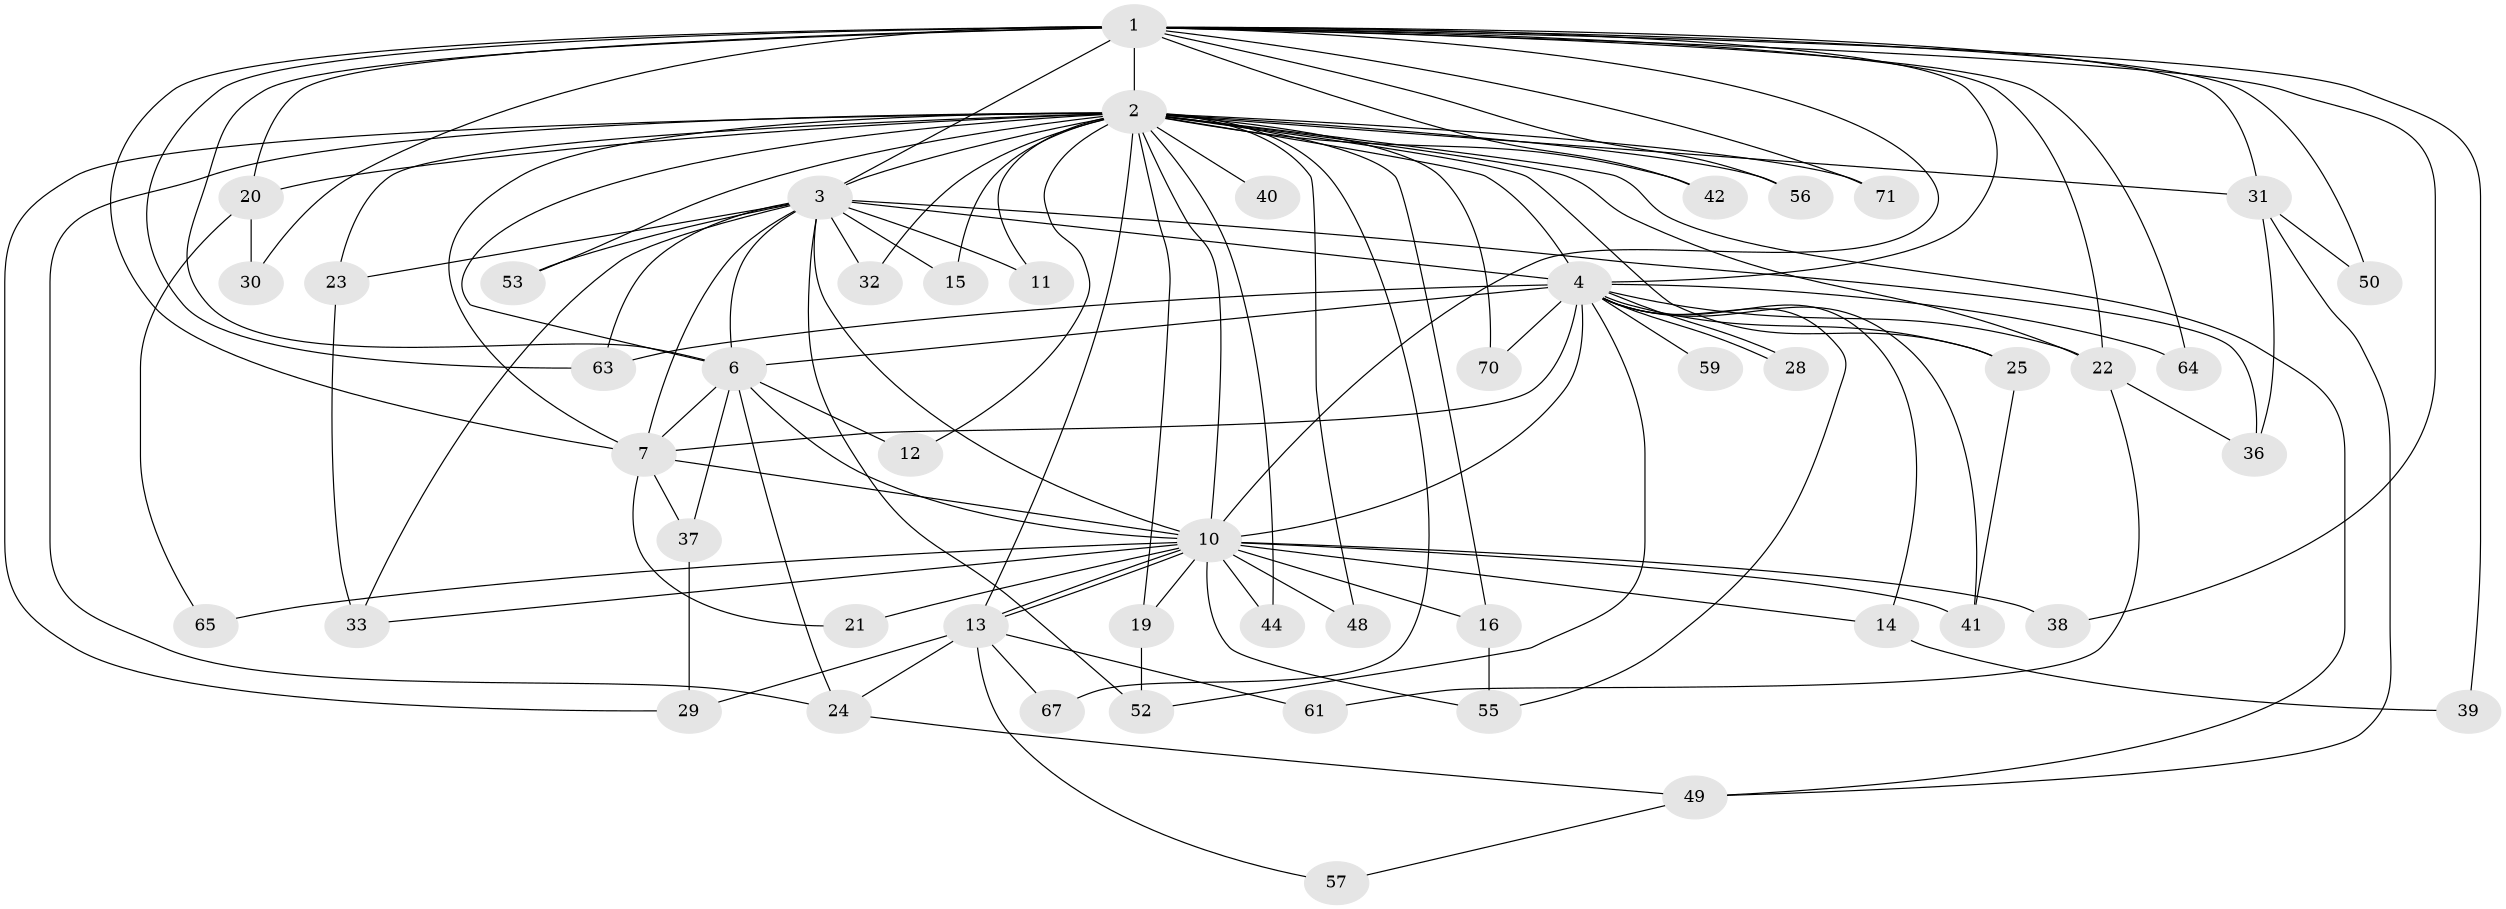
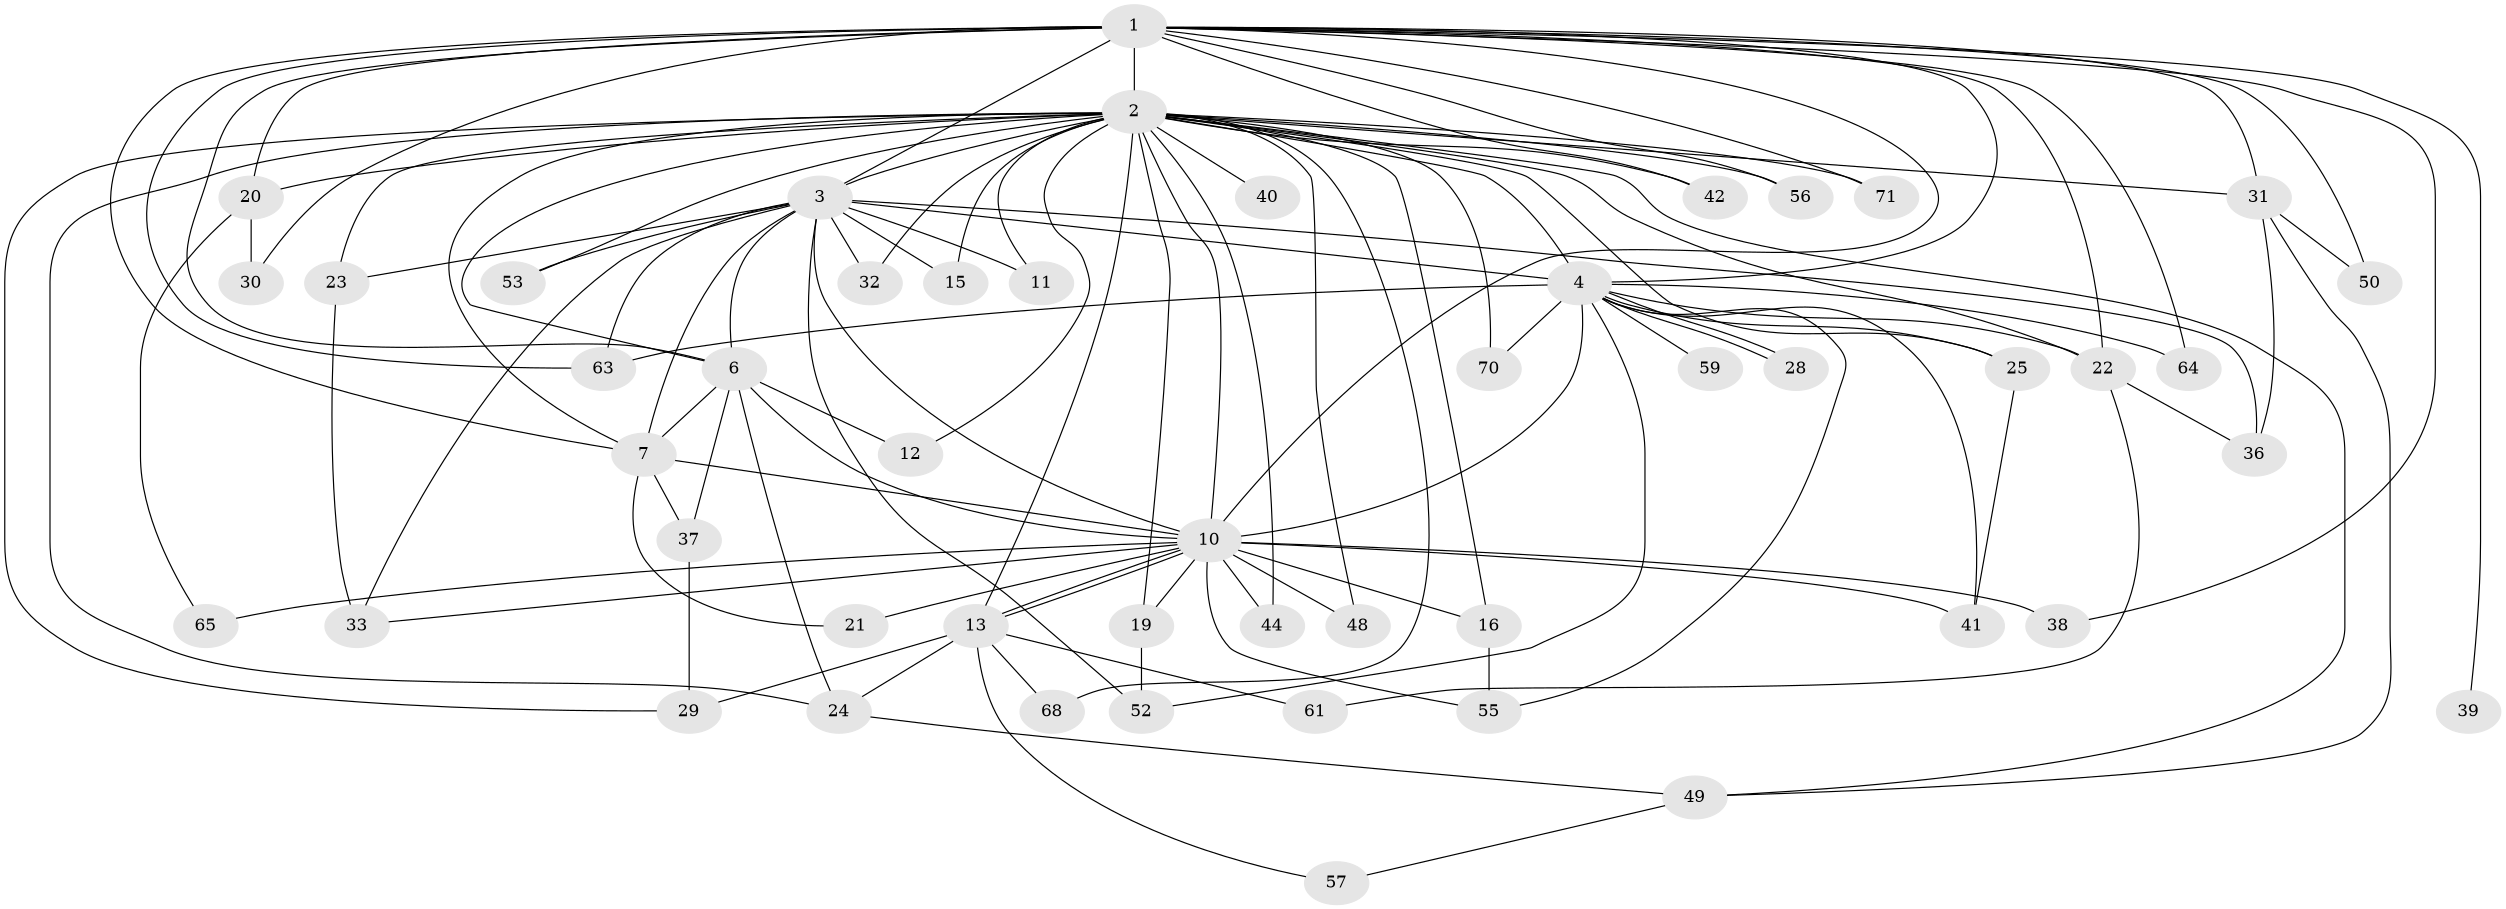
edge "4" -- "6": removed
edge "4" -- "7": removed
node "14": removed
node "67": label "67" -> "68"
